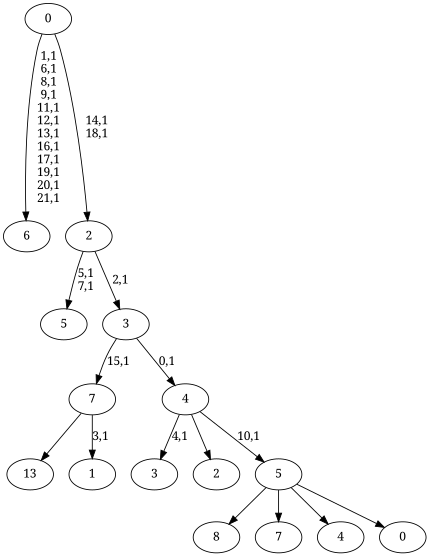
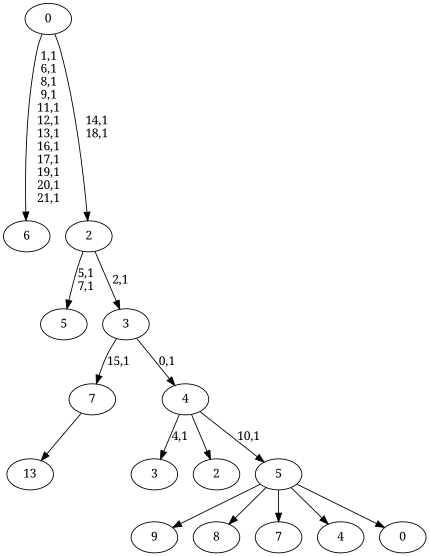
node "1": removed
node "9": added
